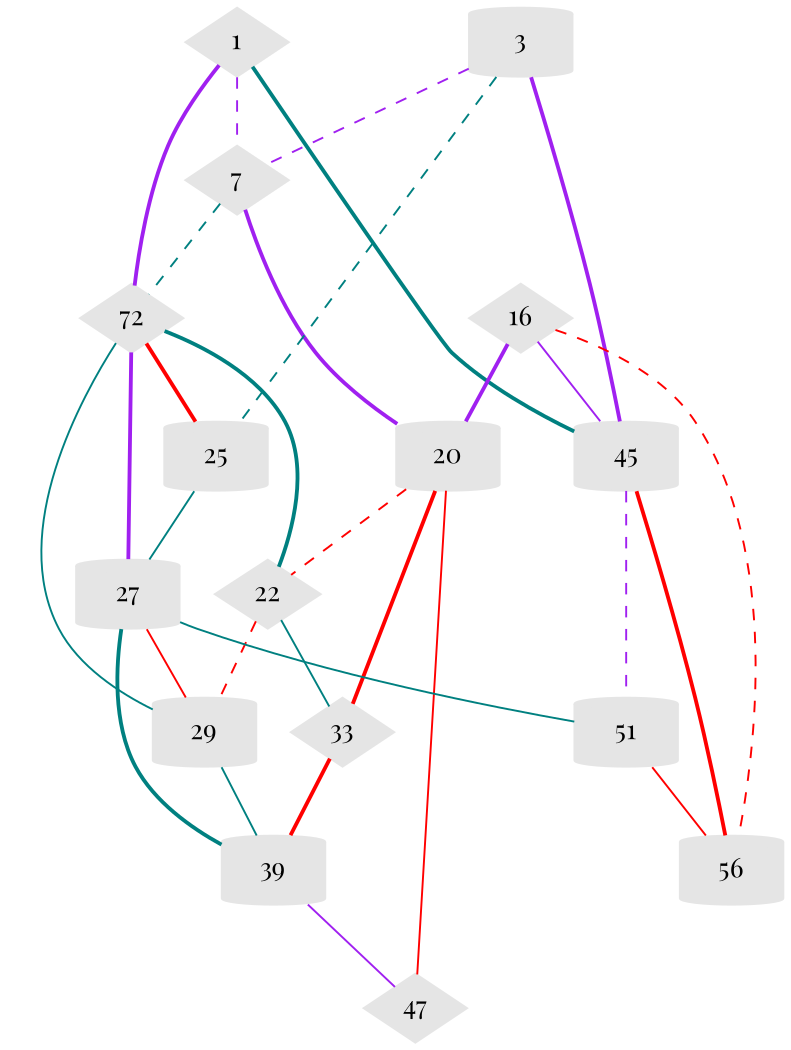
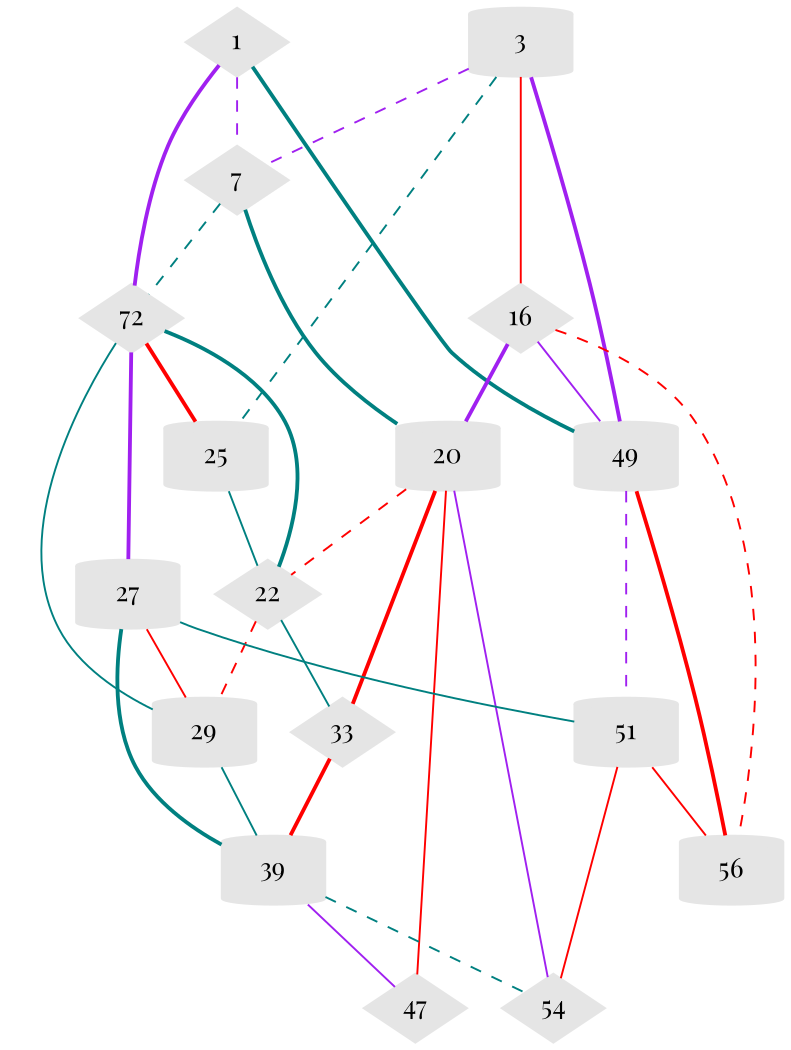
edge "3" -- "16": added
edge "7" -- "20": color purple -> teal
node "45": label "45" -> "49"
edge "25" -- "27": now "25" -- "22"
node "54": added
